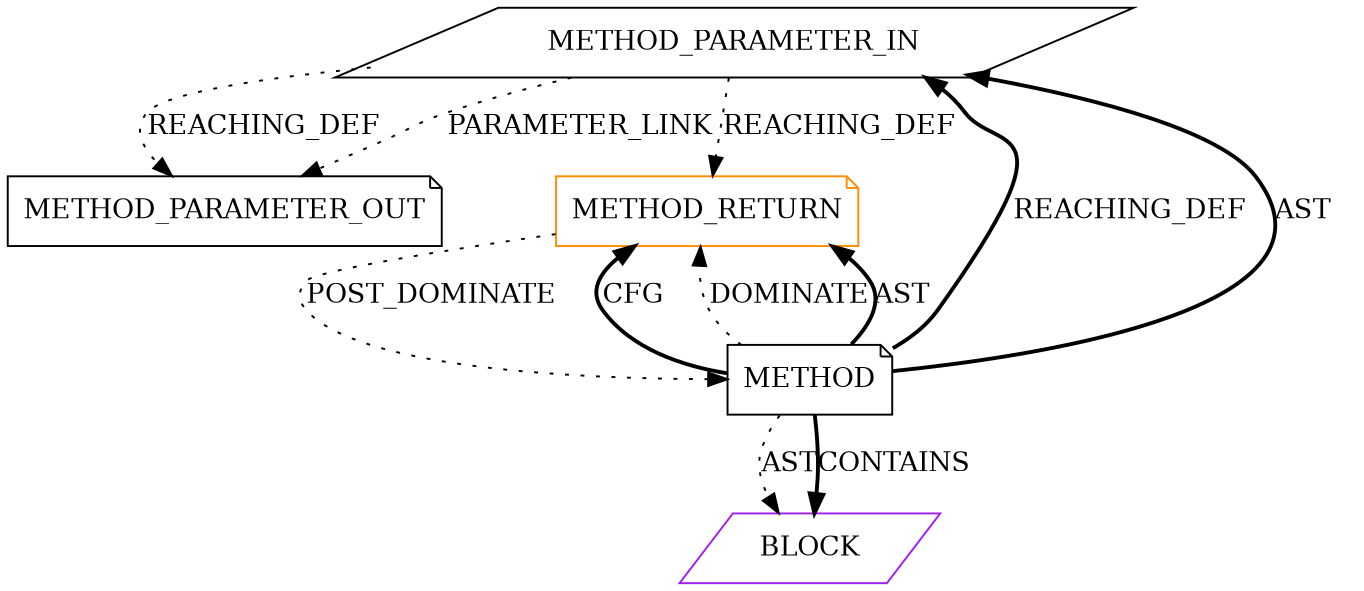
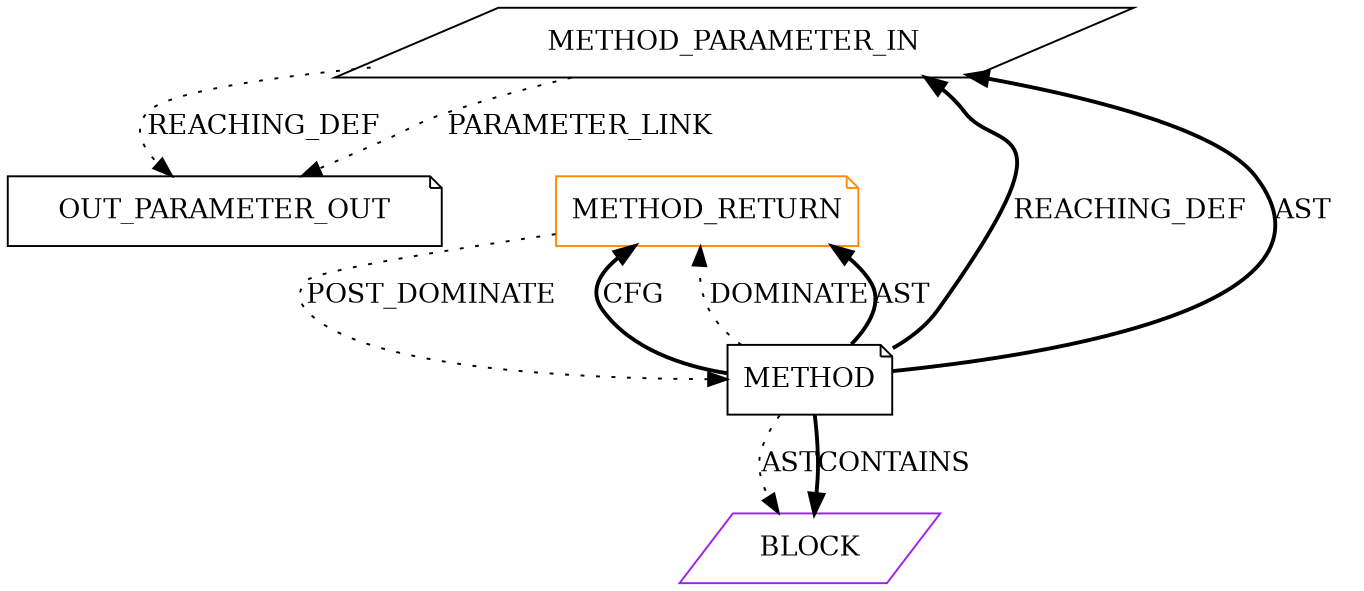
edge "METHOD_PARAMETER_IN" -> "METHOD_RETURN": removed, label "REACHING_DEF"
node "METHOD_PARAMETER_OUT": label "METHOD_PARAMETER_OUT" -> "OUT_PARAMETER_OUT"
